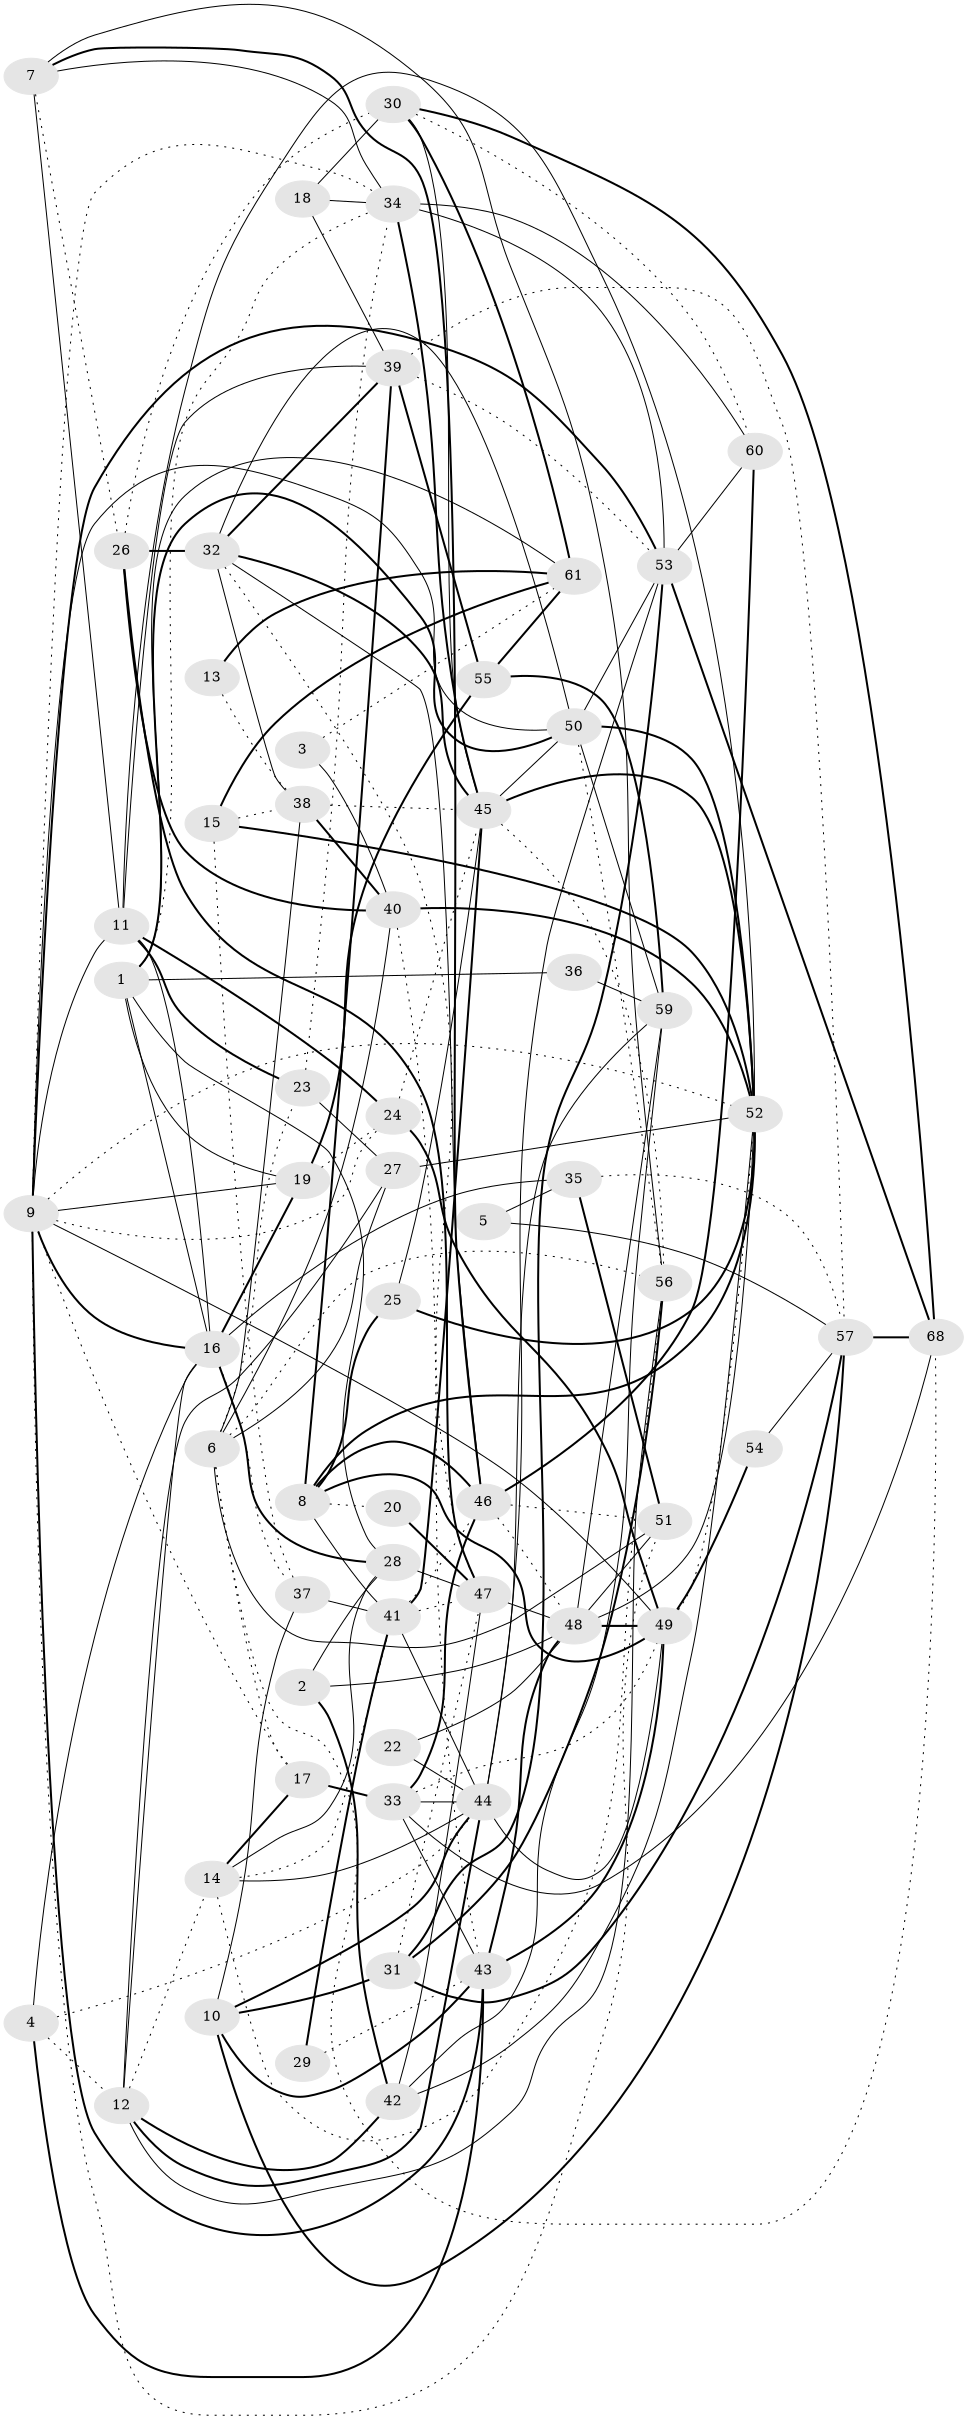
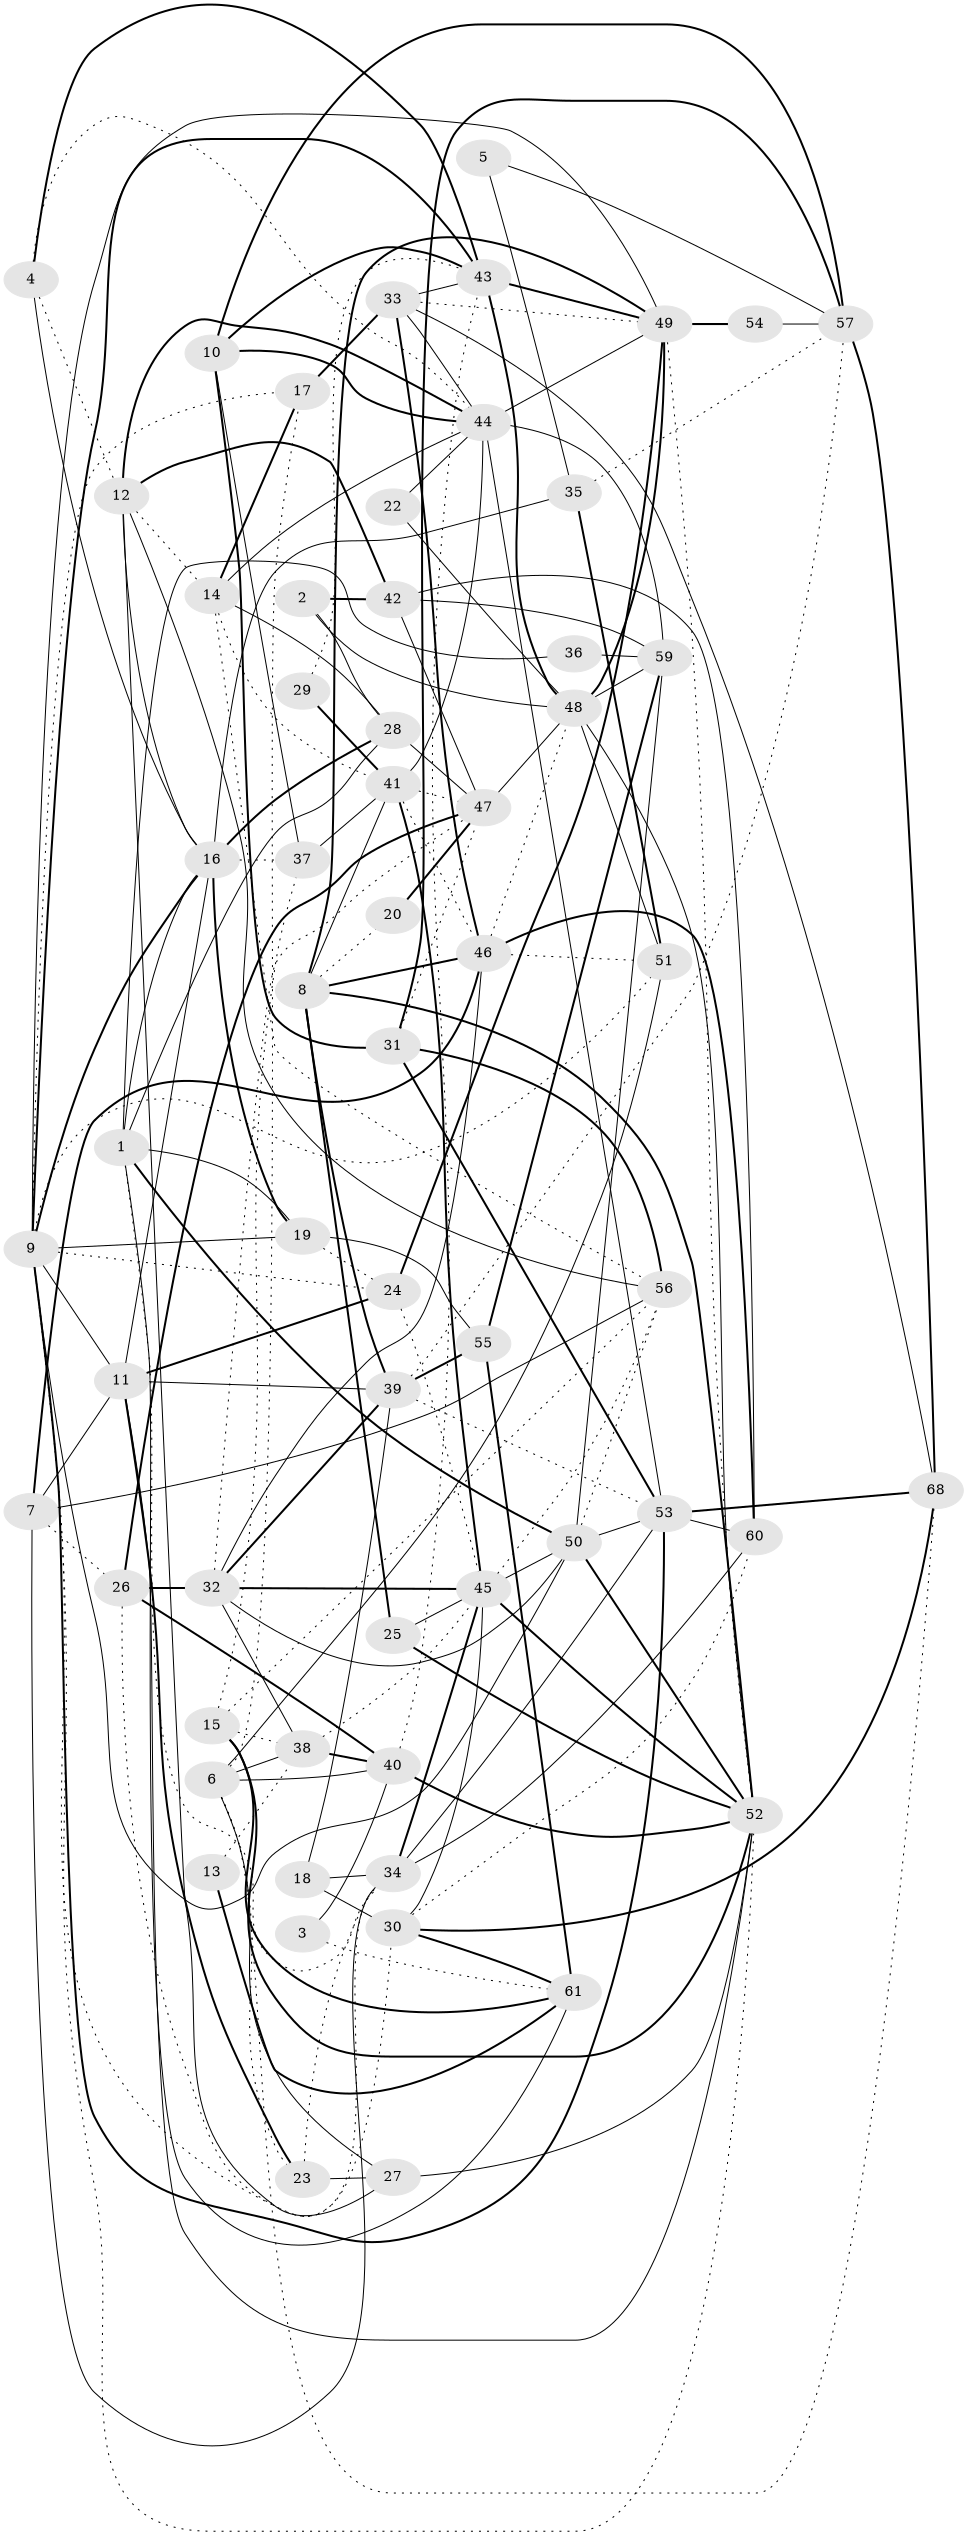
edge "55" -- "19": style bold -> solid
edge "56" -- "6": now "56" -- "15"
edge "52" -- "42": now "60" -- "42"
